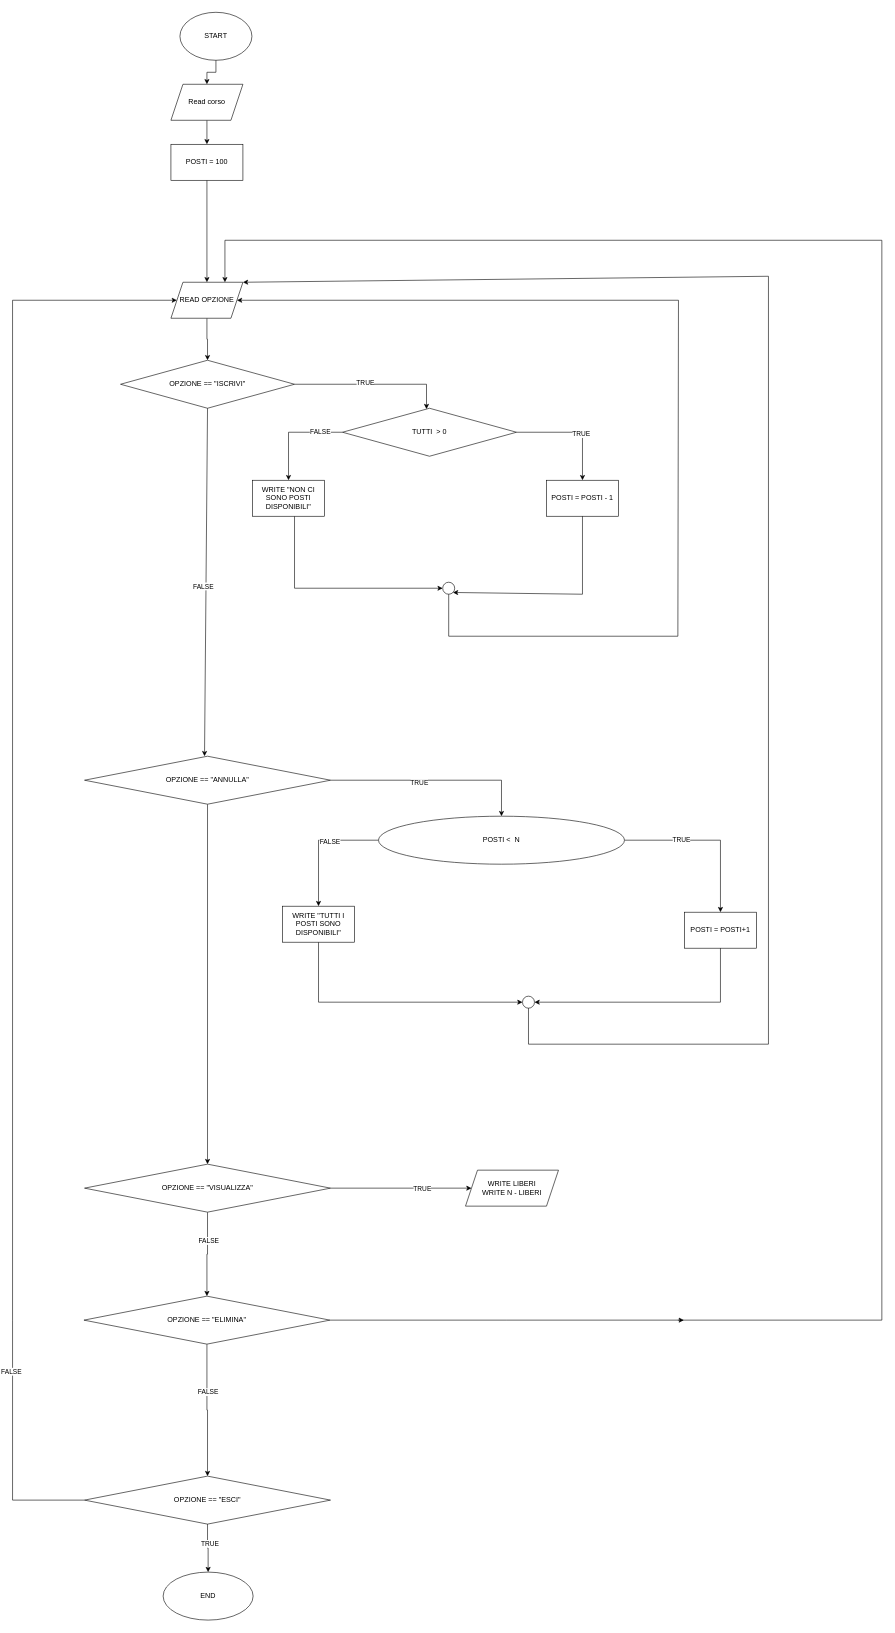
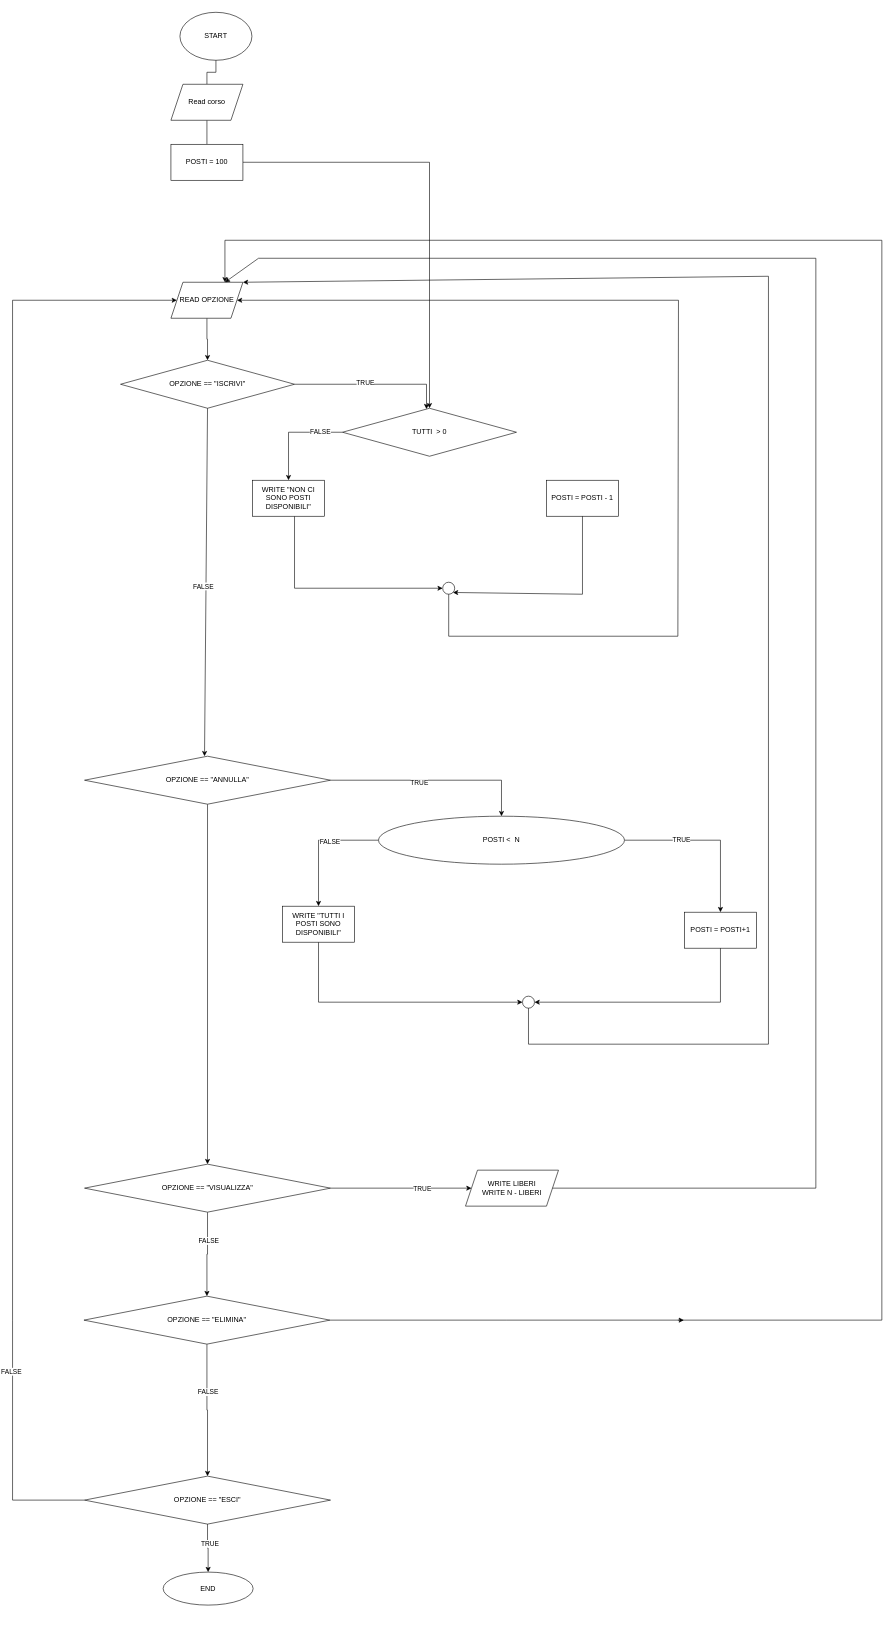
edge "START" -> "Read corso": arrowhead classic -> none
edge "Read corso" -> "POSTI = 100": arrowhead classic -> none
edge "WRITE LIBERI WRITE N - LIBERI" -> "READ OPZIONE": added
edge "POSTI = 100" -> "READ OPZIONE": now "POSTI = 100" -> "TUTTI > 0"
edge "TUTTI > 0" -> "POSTI = POSTI - 1": removed, label "TRUE"
node "END": size 90x48 -> 90x33
